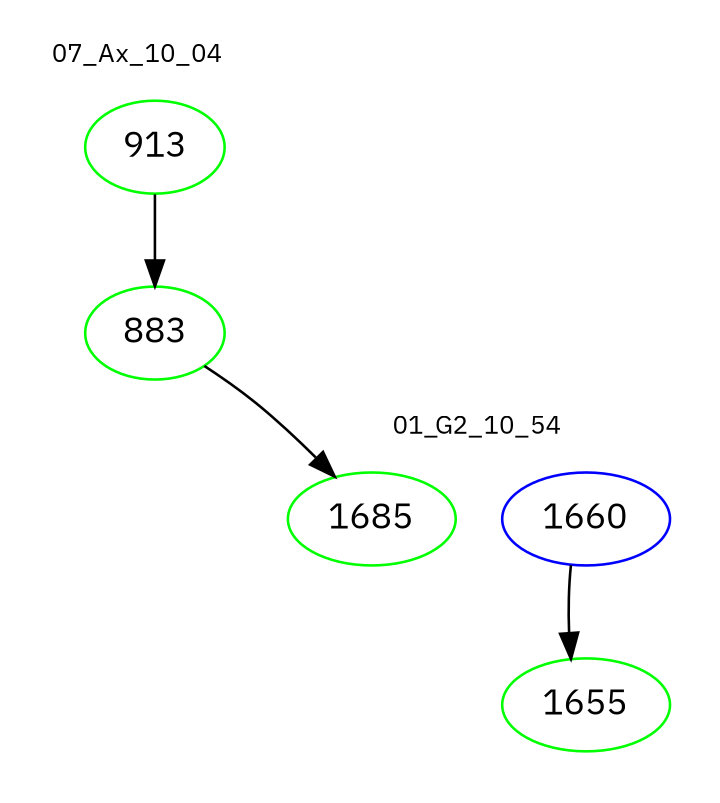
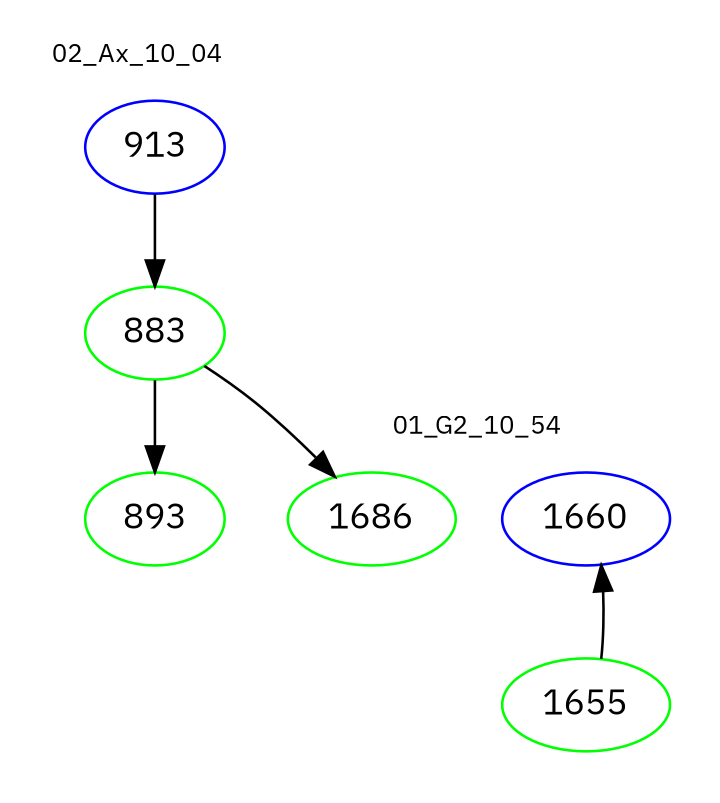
cluster "07_Ax_10_04": label "07_Ax_10_04" -> "02_Ax_10_04"
node "913": color green -> blue
node "893": added
node "1685": label "1685" -> "1686"
edge "1660" -> "1655": reversed
